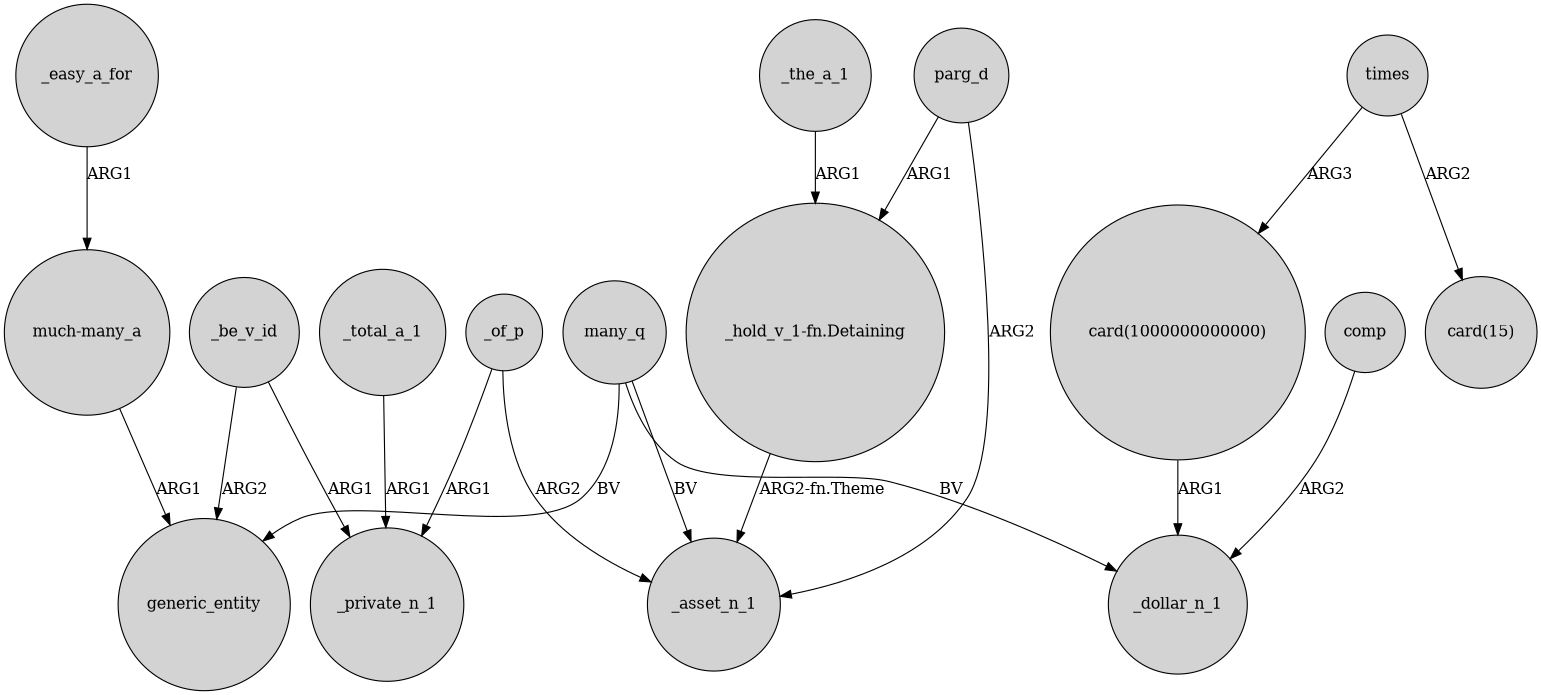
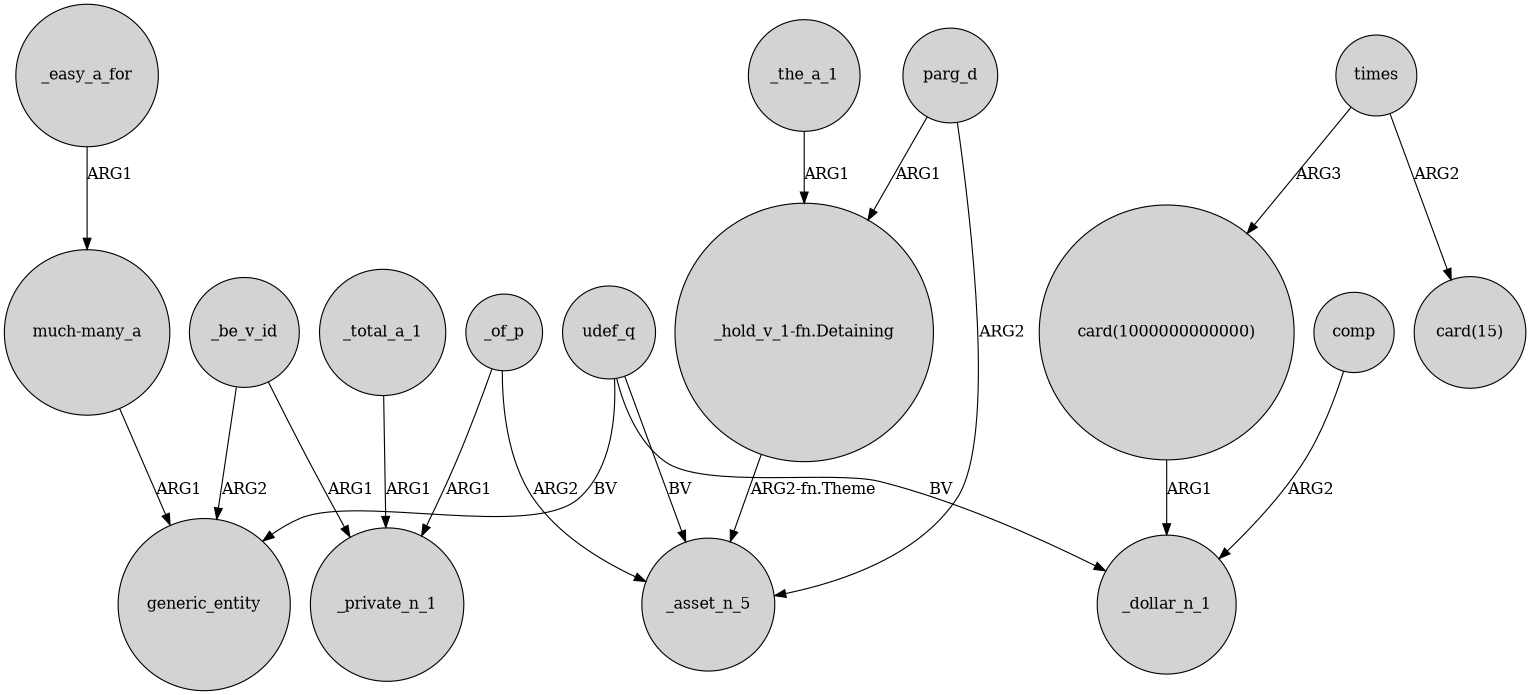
node "many_q": label "many_q" -> "udef_q"
node "_asset_n_1": label "_asset_n_1" -> "_asset_n_5"
